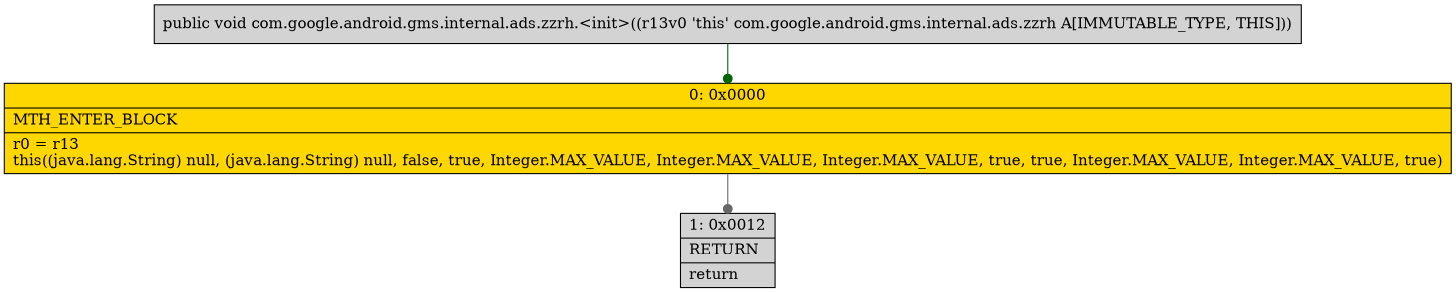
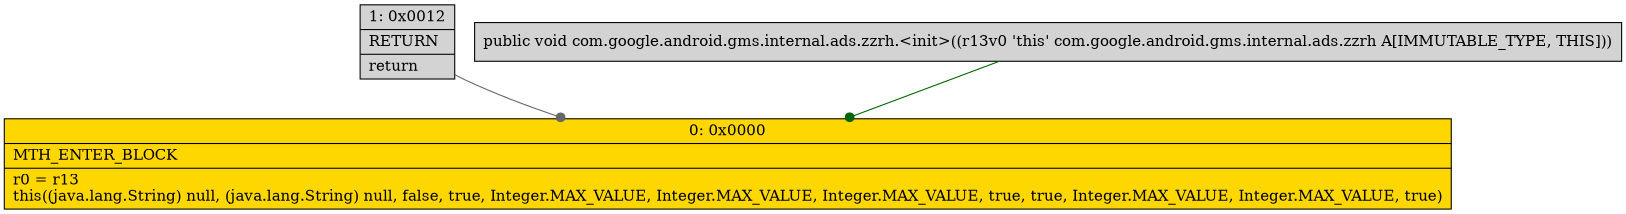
edge "0: 0x0000" -> "1: 0x0012": reversed
